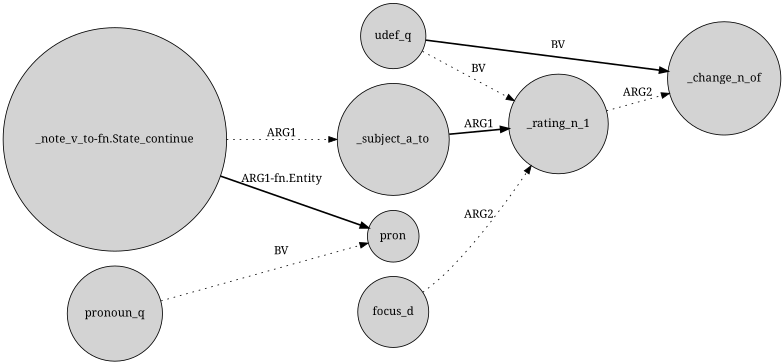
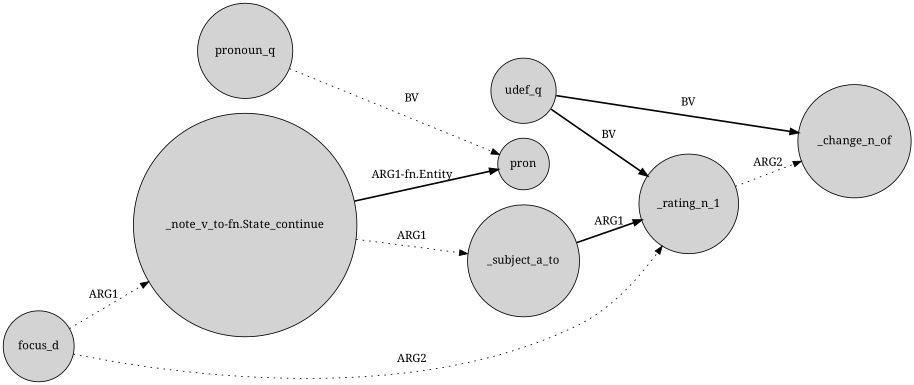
edge "udef_q" -> "_rating_n_1": style dotted -> bold
edge "focus_d" -> "_note_v_to-fn.State_continue": added, label "ARG1"
